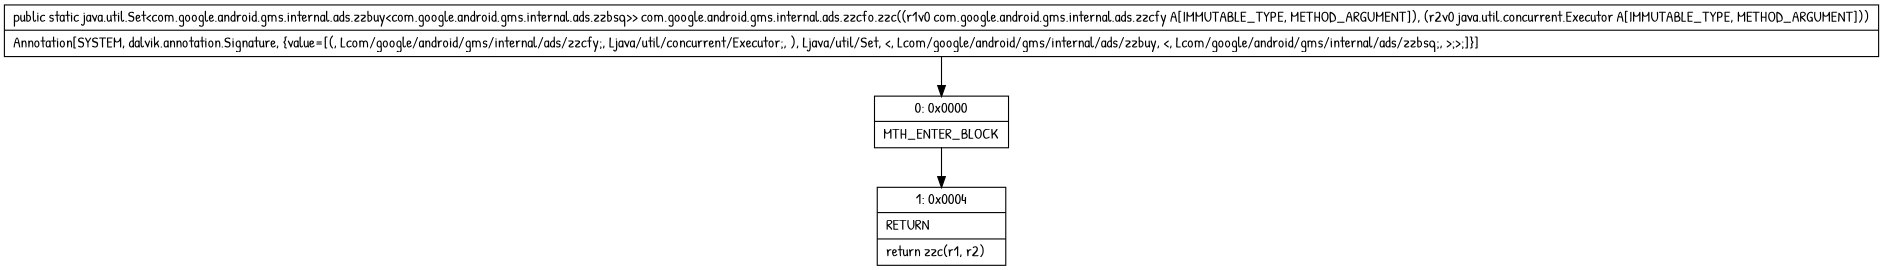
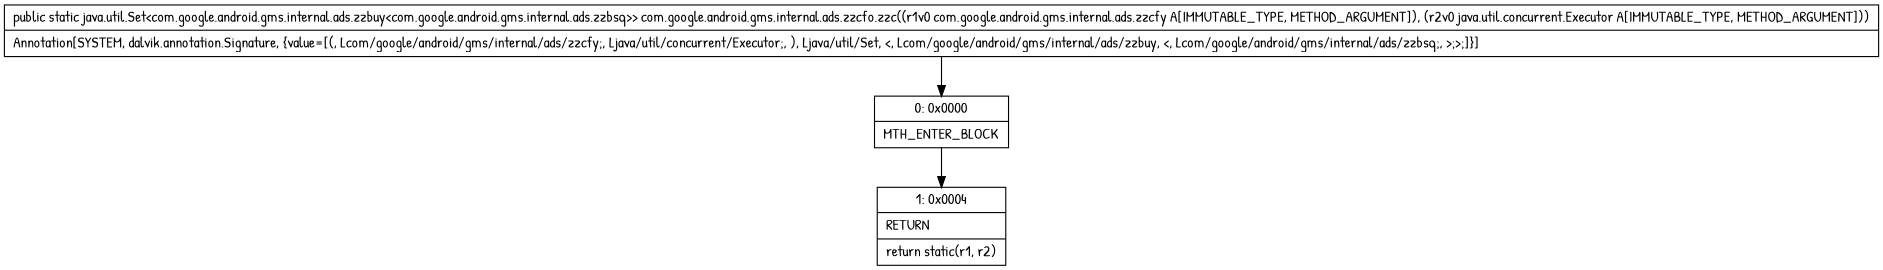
node "1: 0x0004": text "return zzc(r1, r2)" -> "return static(r1, r2)"
